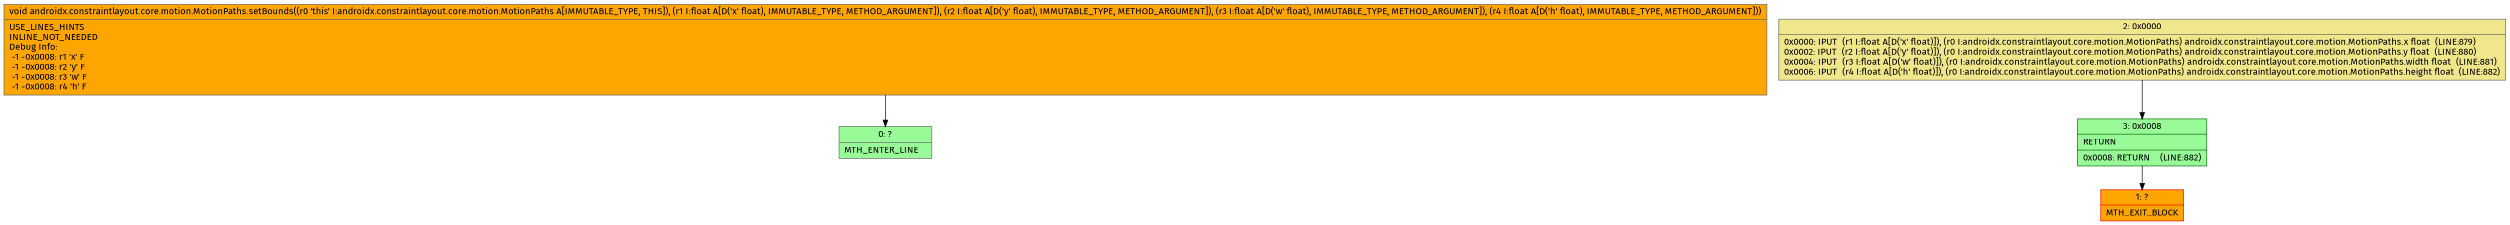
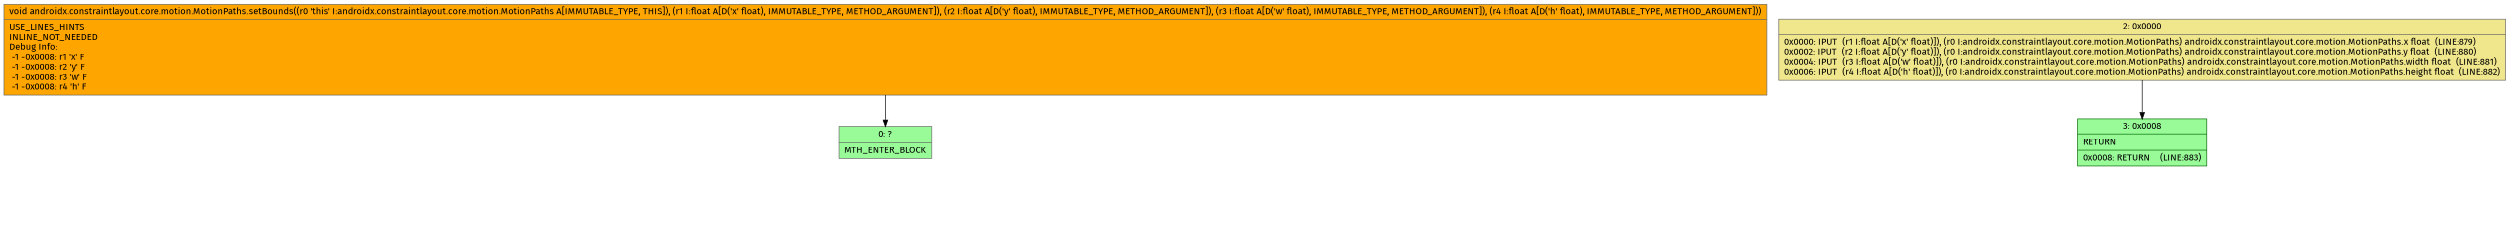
node "0: ?": text "MTH_ENTER_LINE" -> "MTH_ENTER_BLOCK"
node "3: 0x0008": text "0x0008: RETURN    (LINE:882)" -> "0x0008: RETURN    (LINE:883)"
node "1: ?": removed
